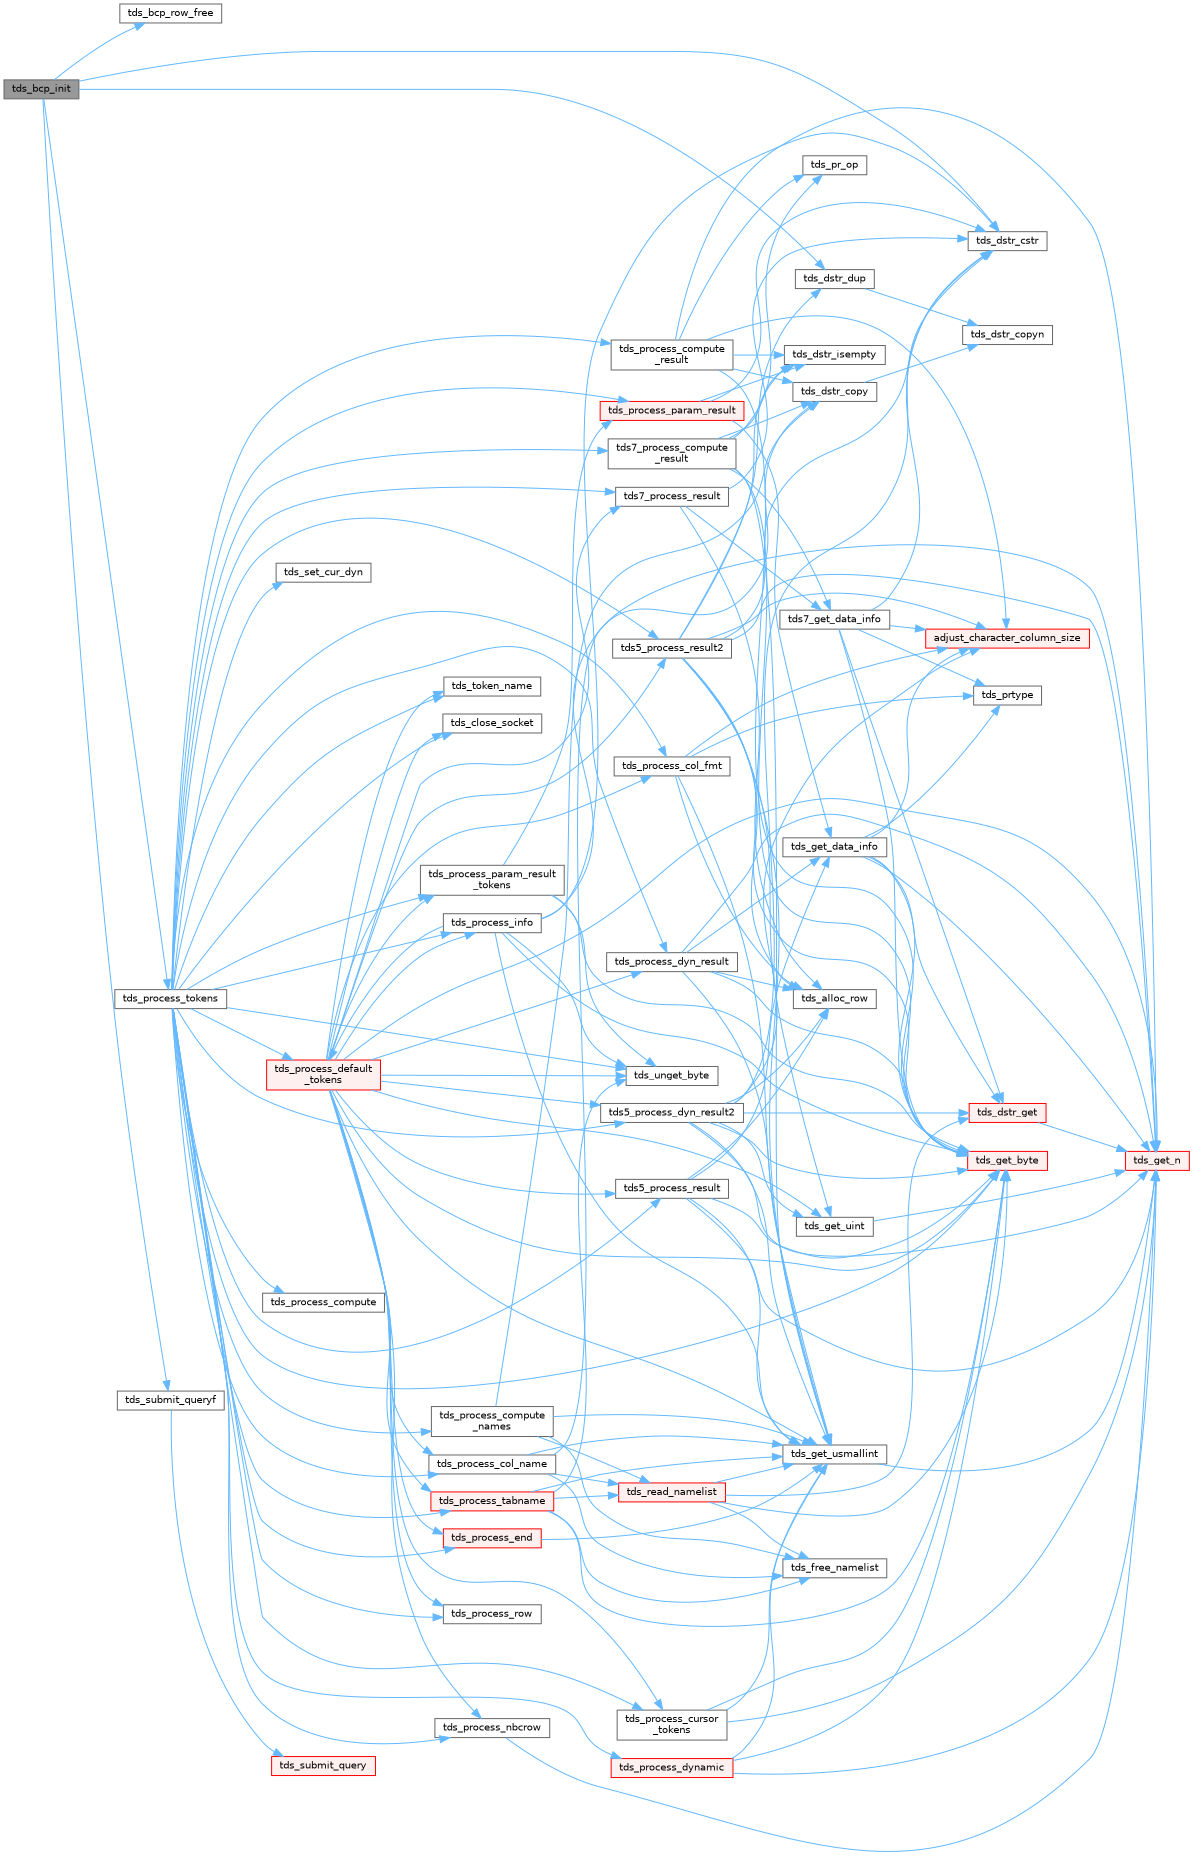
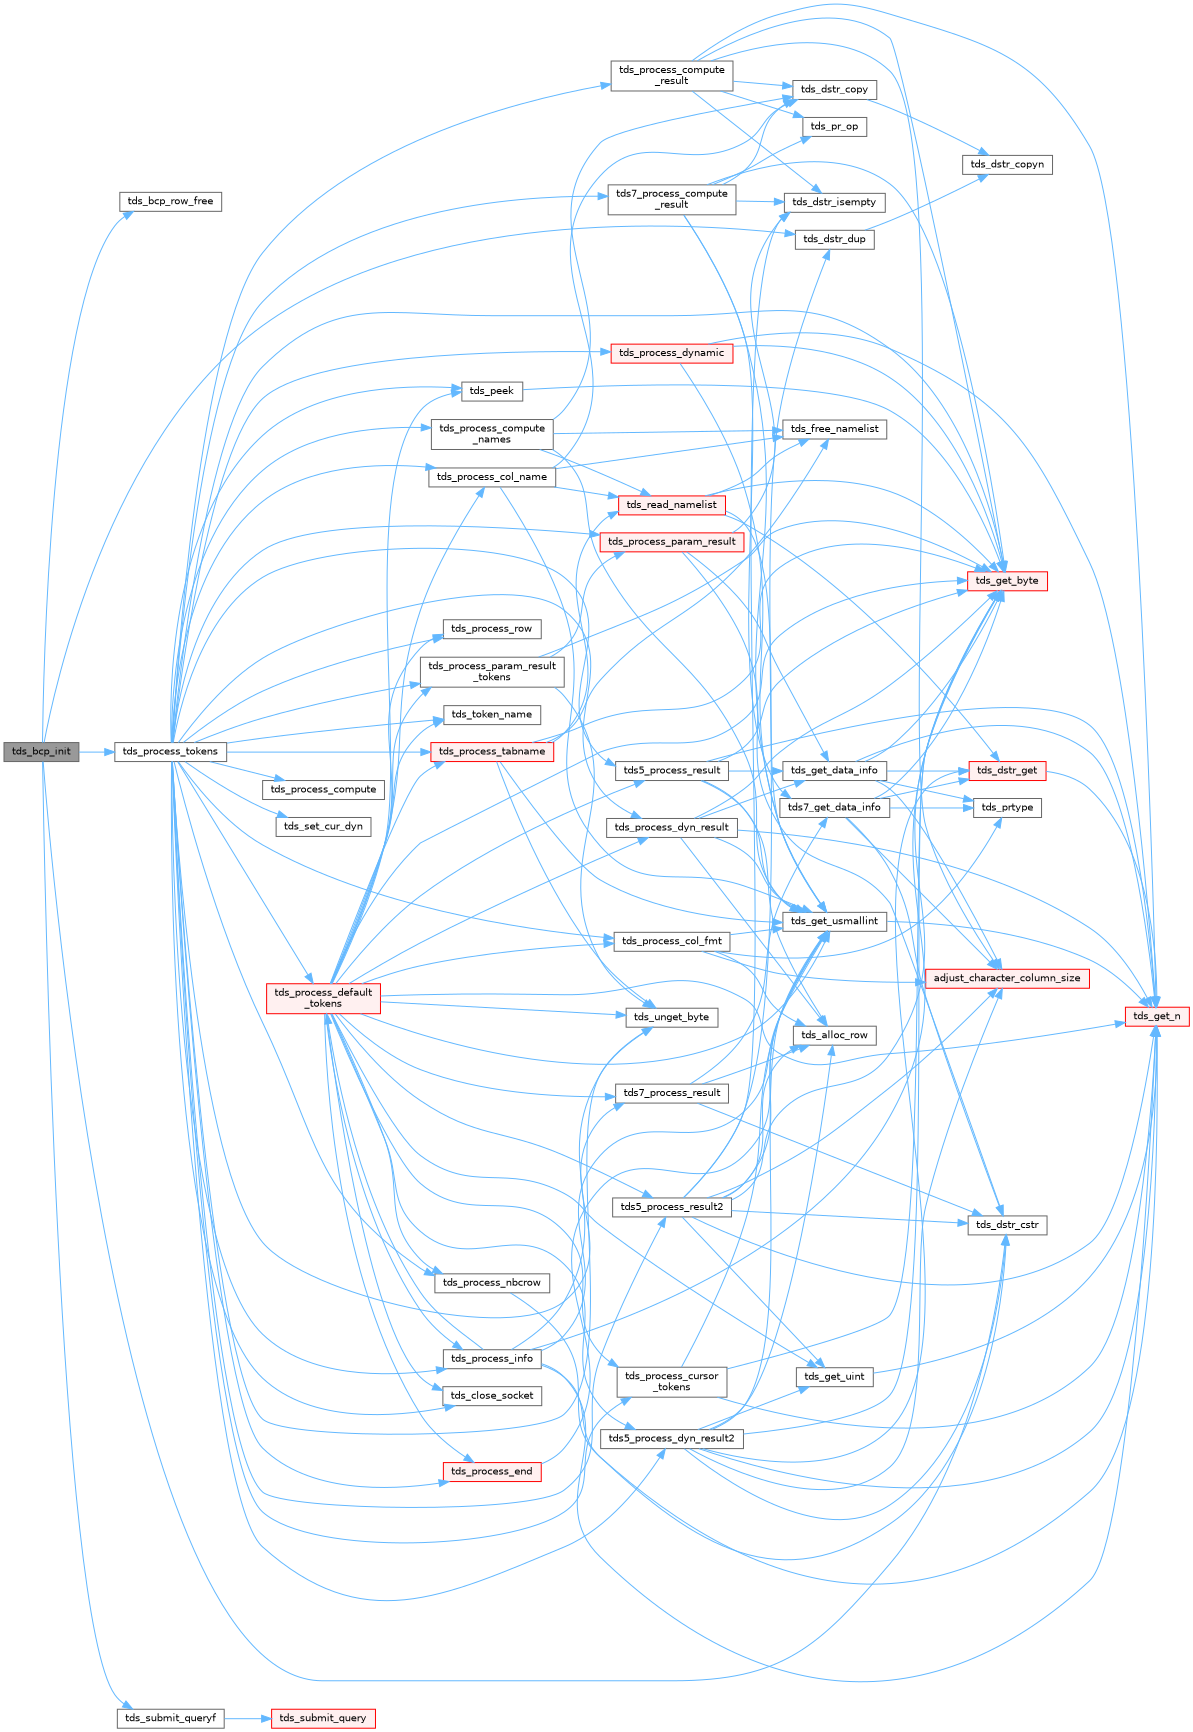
node "tds_peek": added
